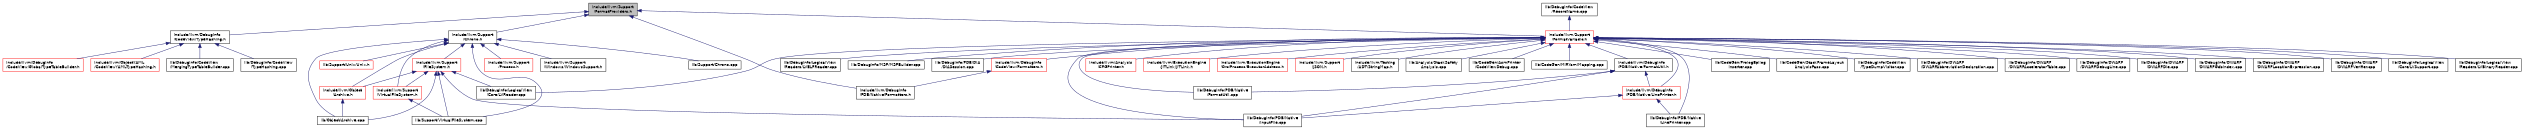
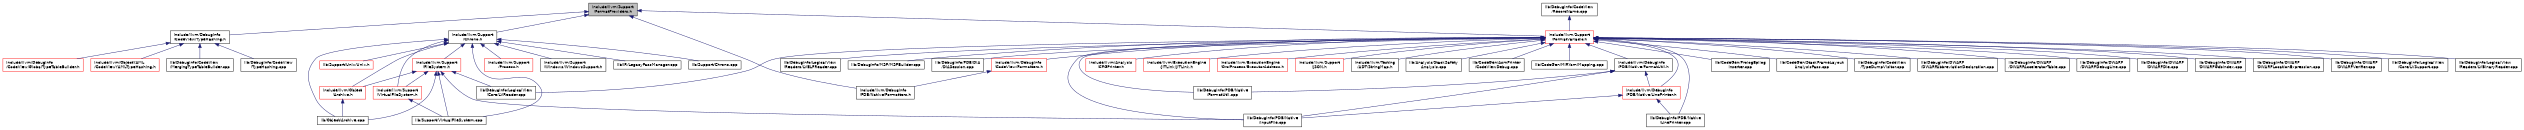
node "lib/IR/LegacyPassManager.cpp": added
